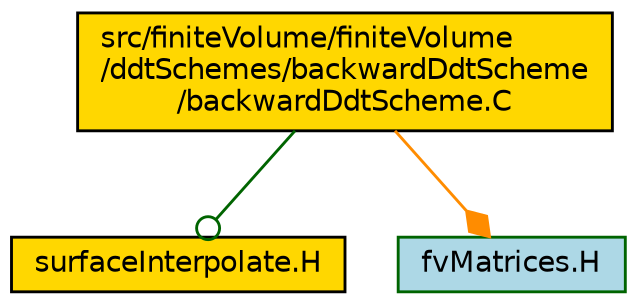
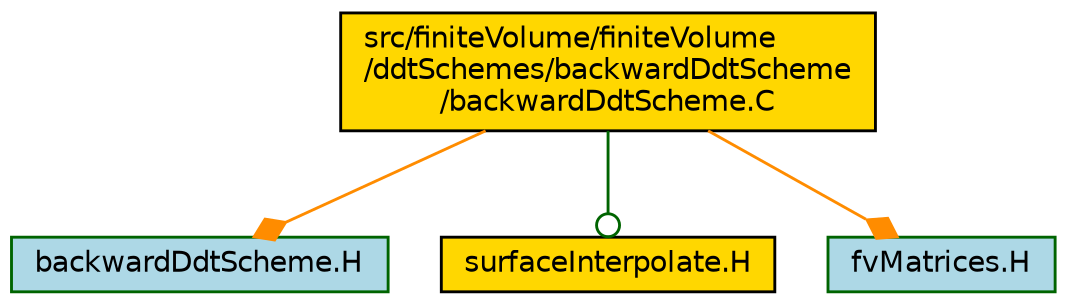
node "backwardDdtScheme.H": added
